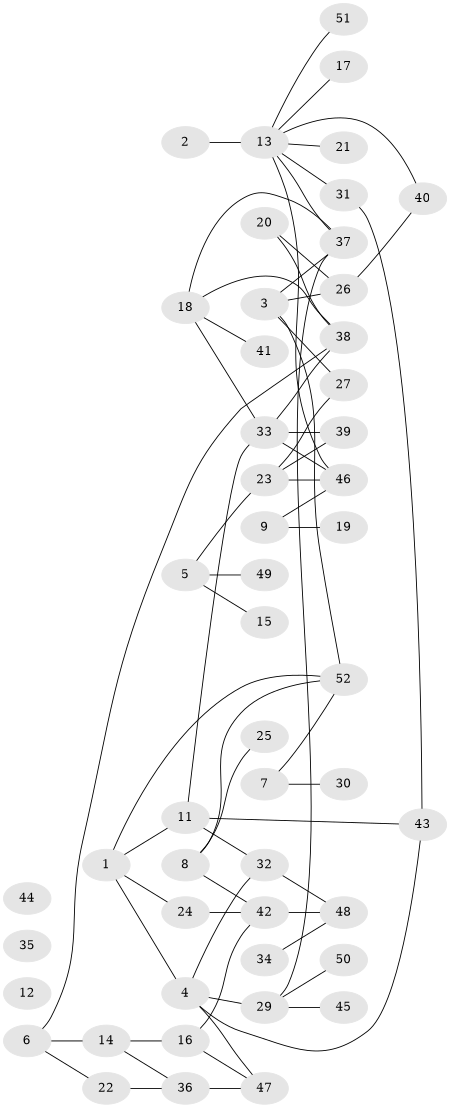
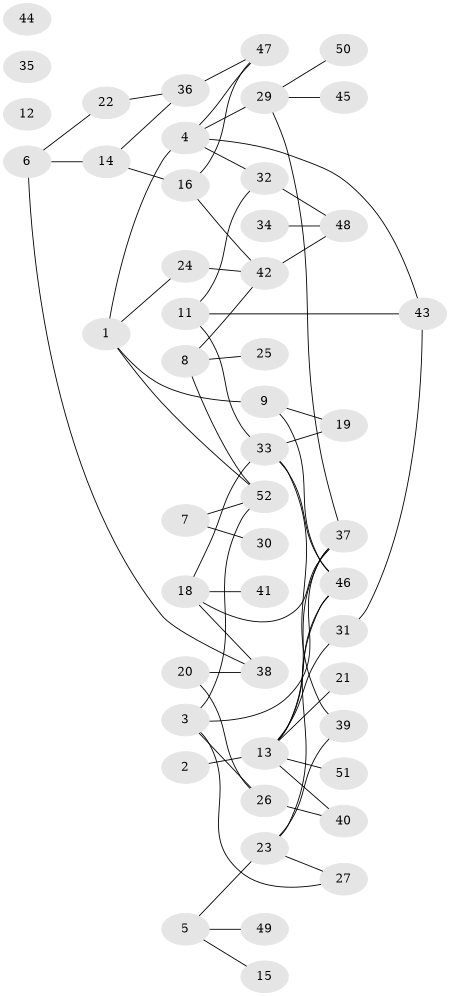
node "17": removed
edge "38" -- "33": now "19" -- "33"
edge "11" -- "1": now "9" -- "1"
